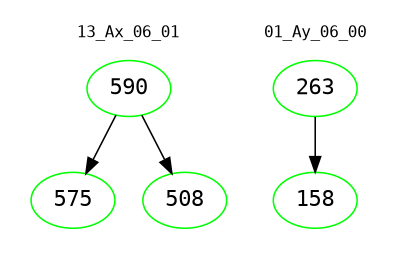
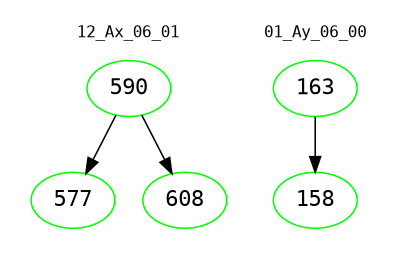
cluster "13_Ax_06_01": label "13_Ax_06_01" -> "12_Ax_06_01"
node "263": label "263" -> "163"
node "575": label "575" -> "577"
node "508": label "508" -> "608"
